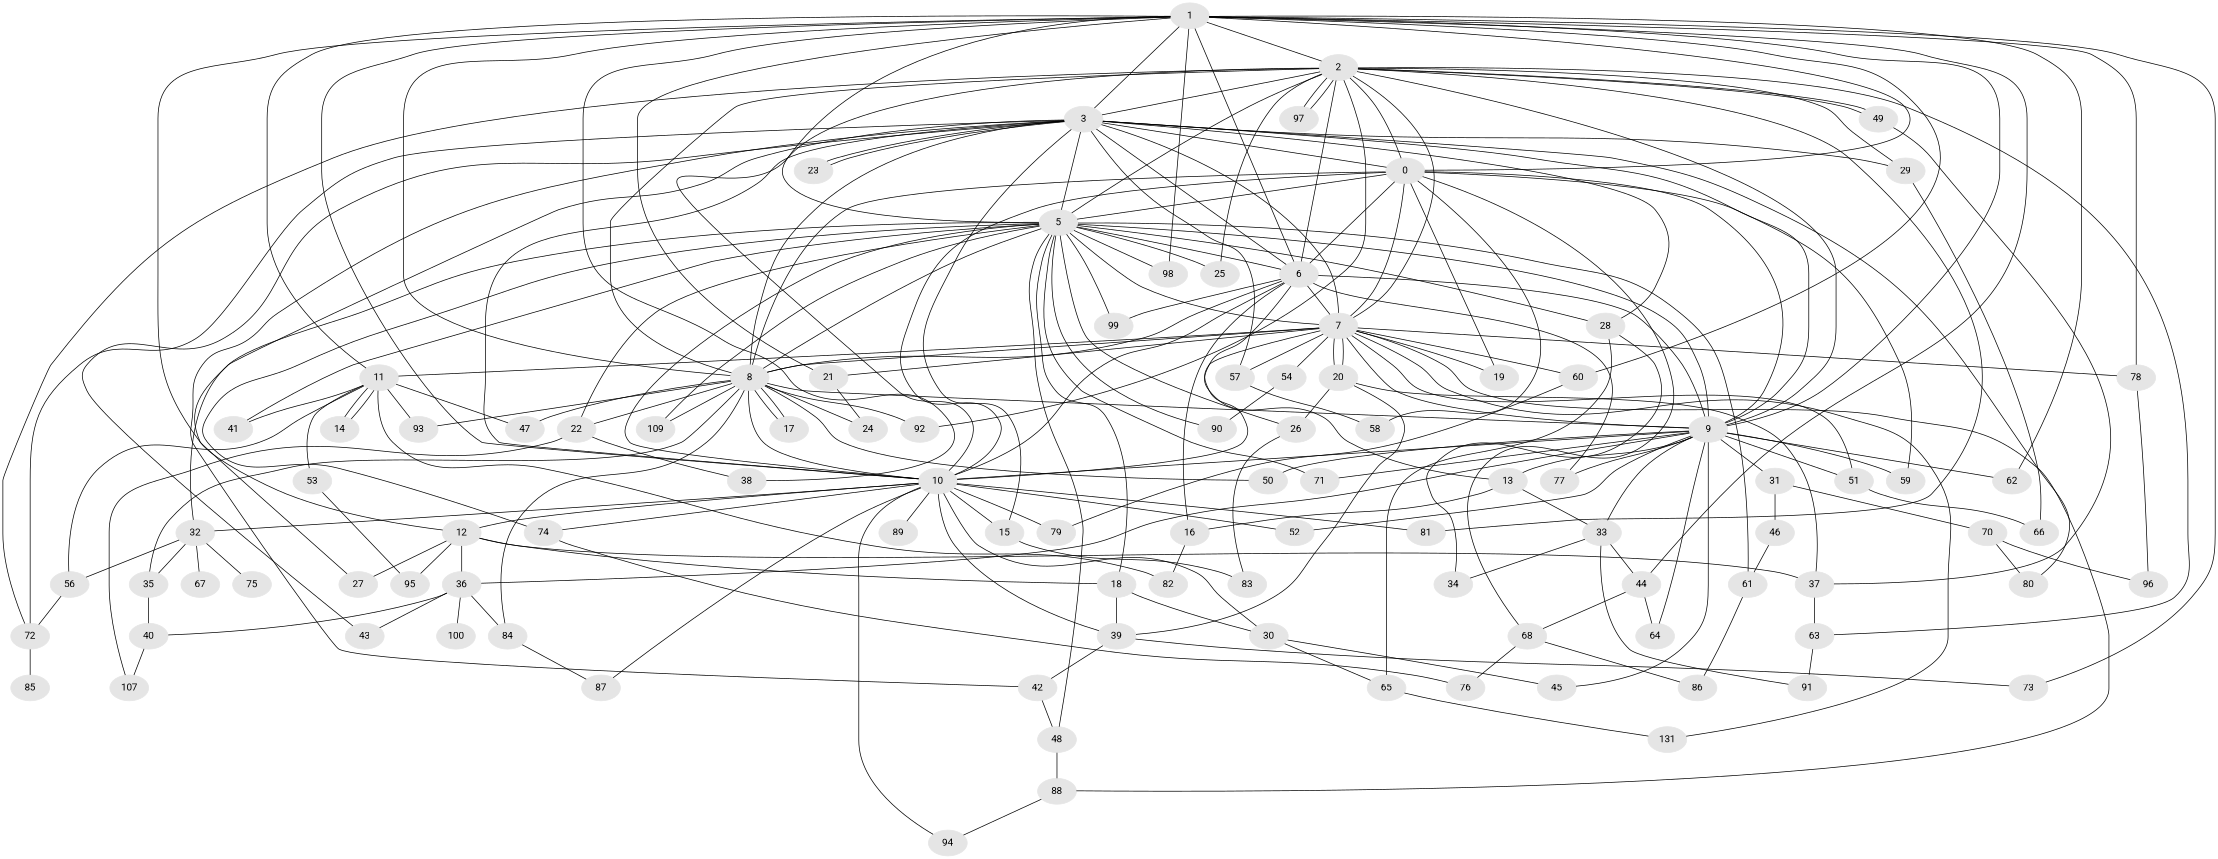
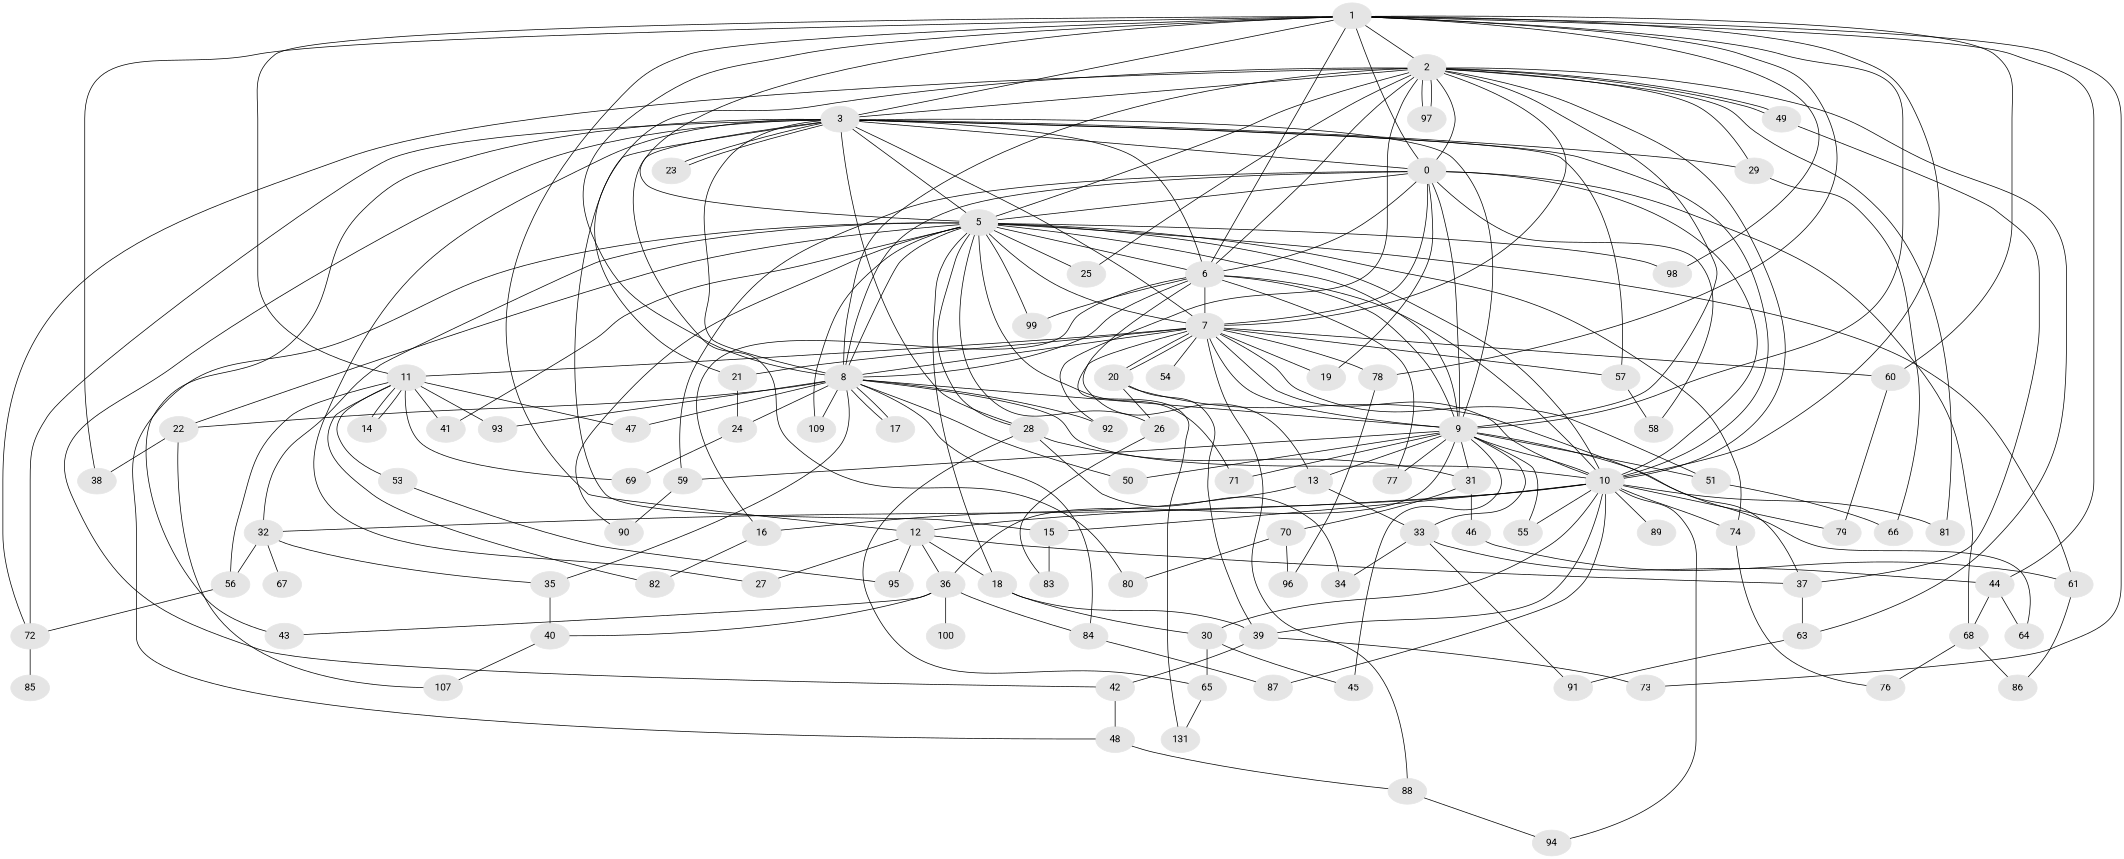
edge "1" -- "21": now "2" -- "21"
edge "54" -- "90": now "59" -- "90"
edge "28" -- "31": added
node "69": added
node "62": removed
node "52": label "52" -> "55"
node "75": removed
